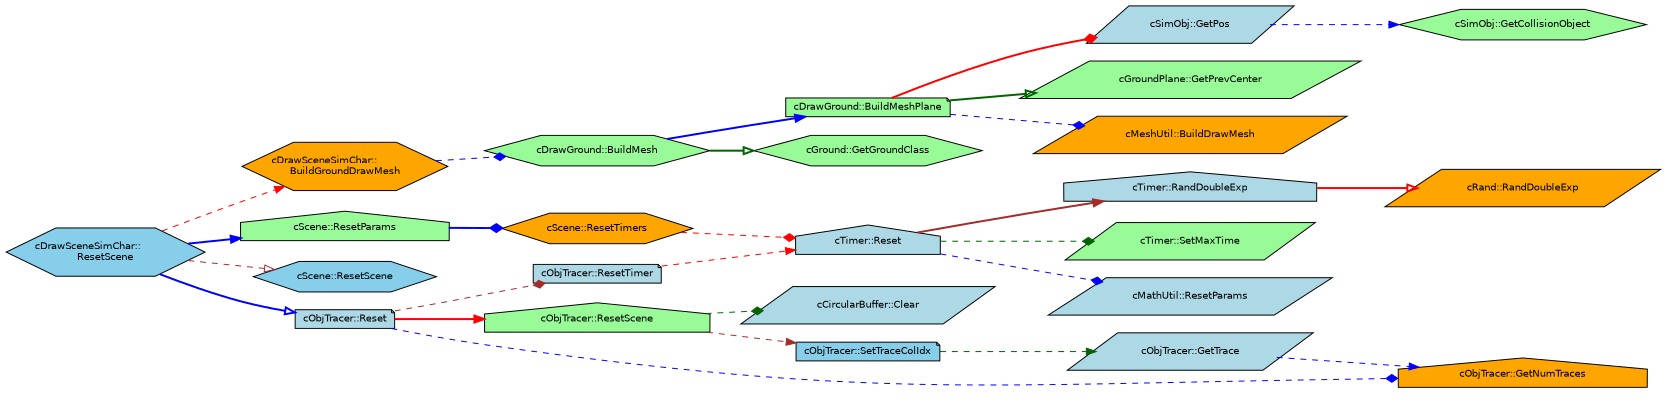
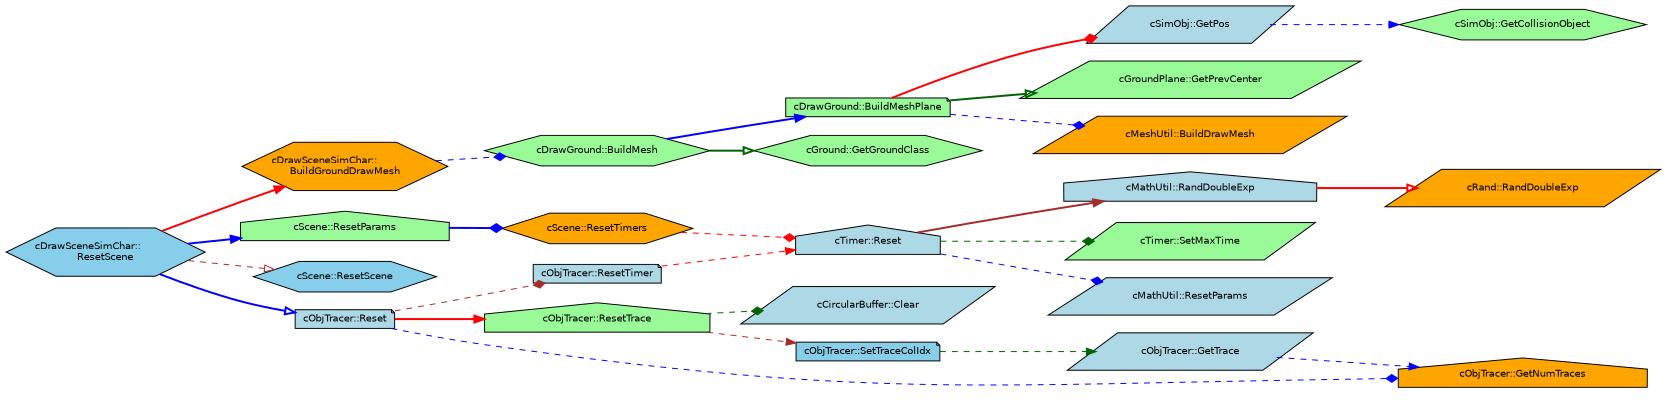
node "cTimer::RandDoubleExp": label "cTimer::RandDoubleExp" -> "cMathUtil::RandDoubleExp"
edge "cDrawSceneSimChar:: ResetScene" -> "cDrawSceneSimChar:: BuildGroundDrawMesh": style dashed -> bold
node "cObjTracer::ResetScene": label "cObjTracer::ResetScene" -> "cObjTracer::ResetTrace"
